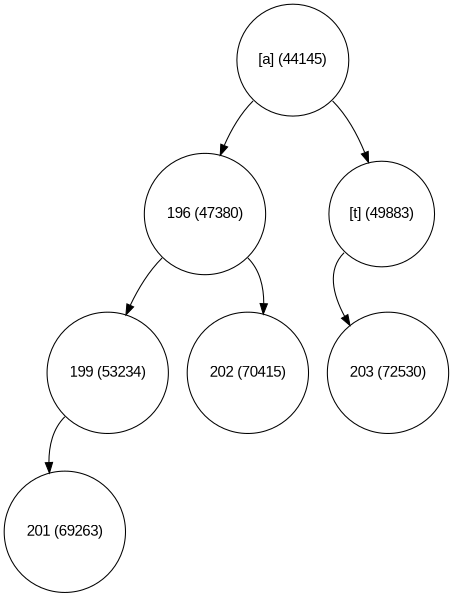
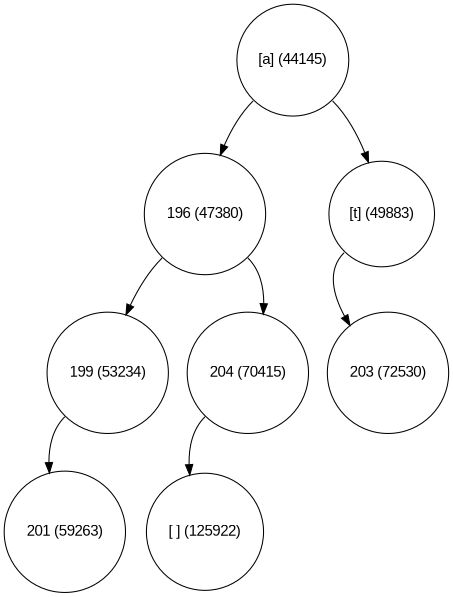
node "202 (70415)": label "202 (70415)" -> "204 (70415)"
node "201 (69263)": label "201 (69263)" -> "201 (59263)"
node "[ ] (125922)": added
